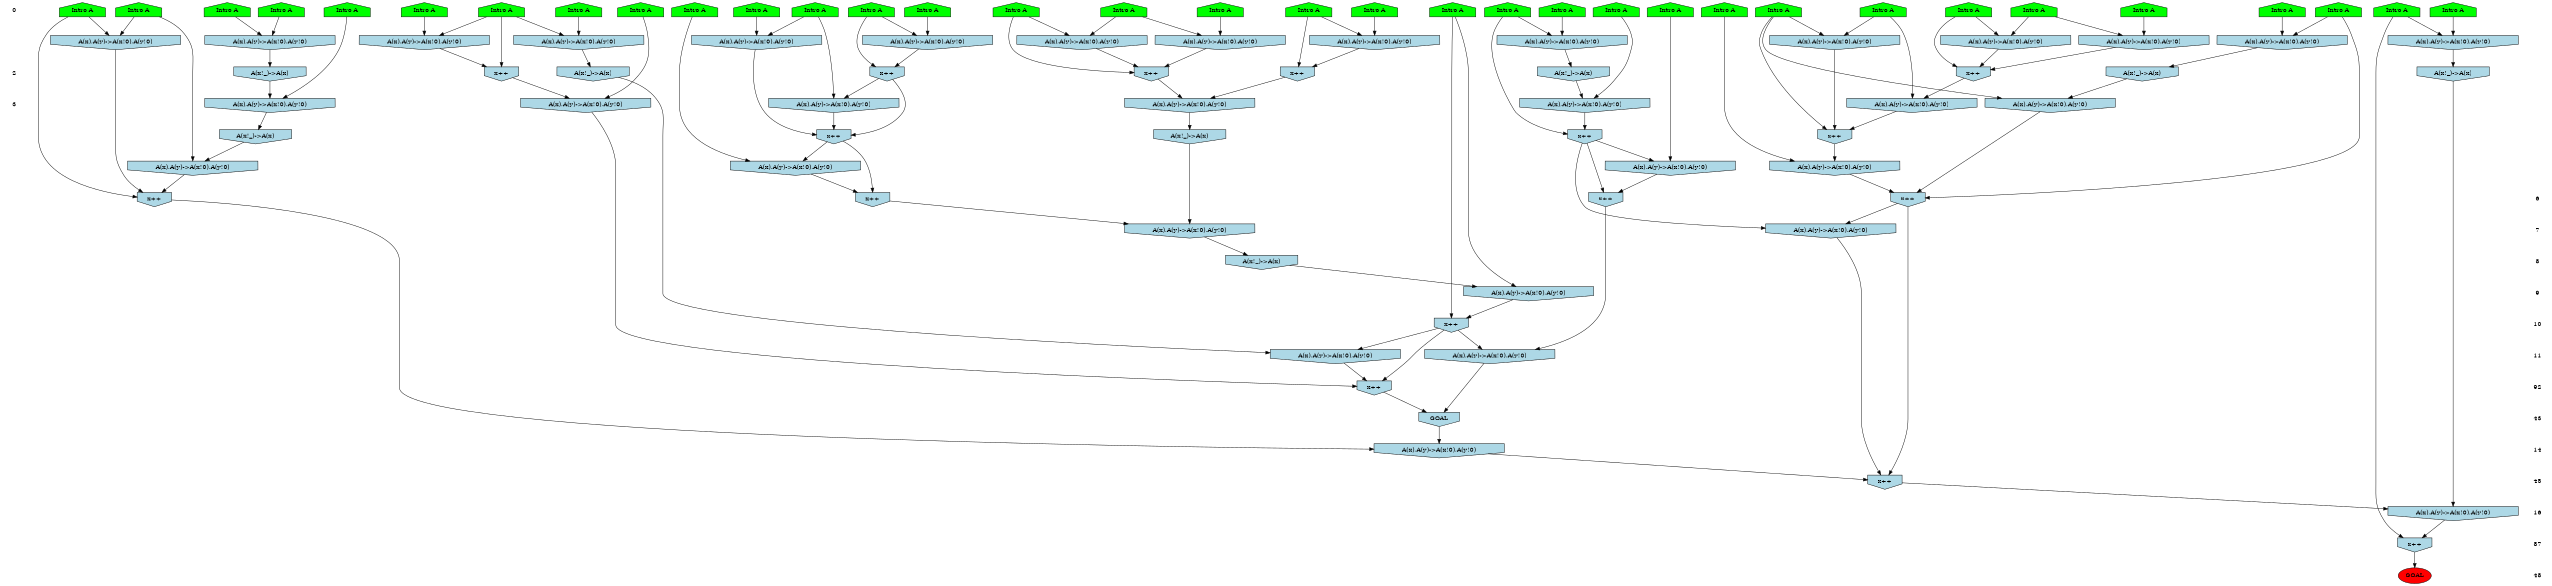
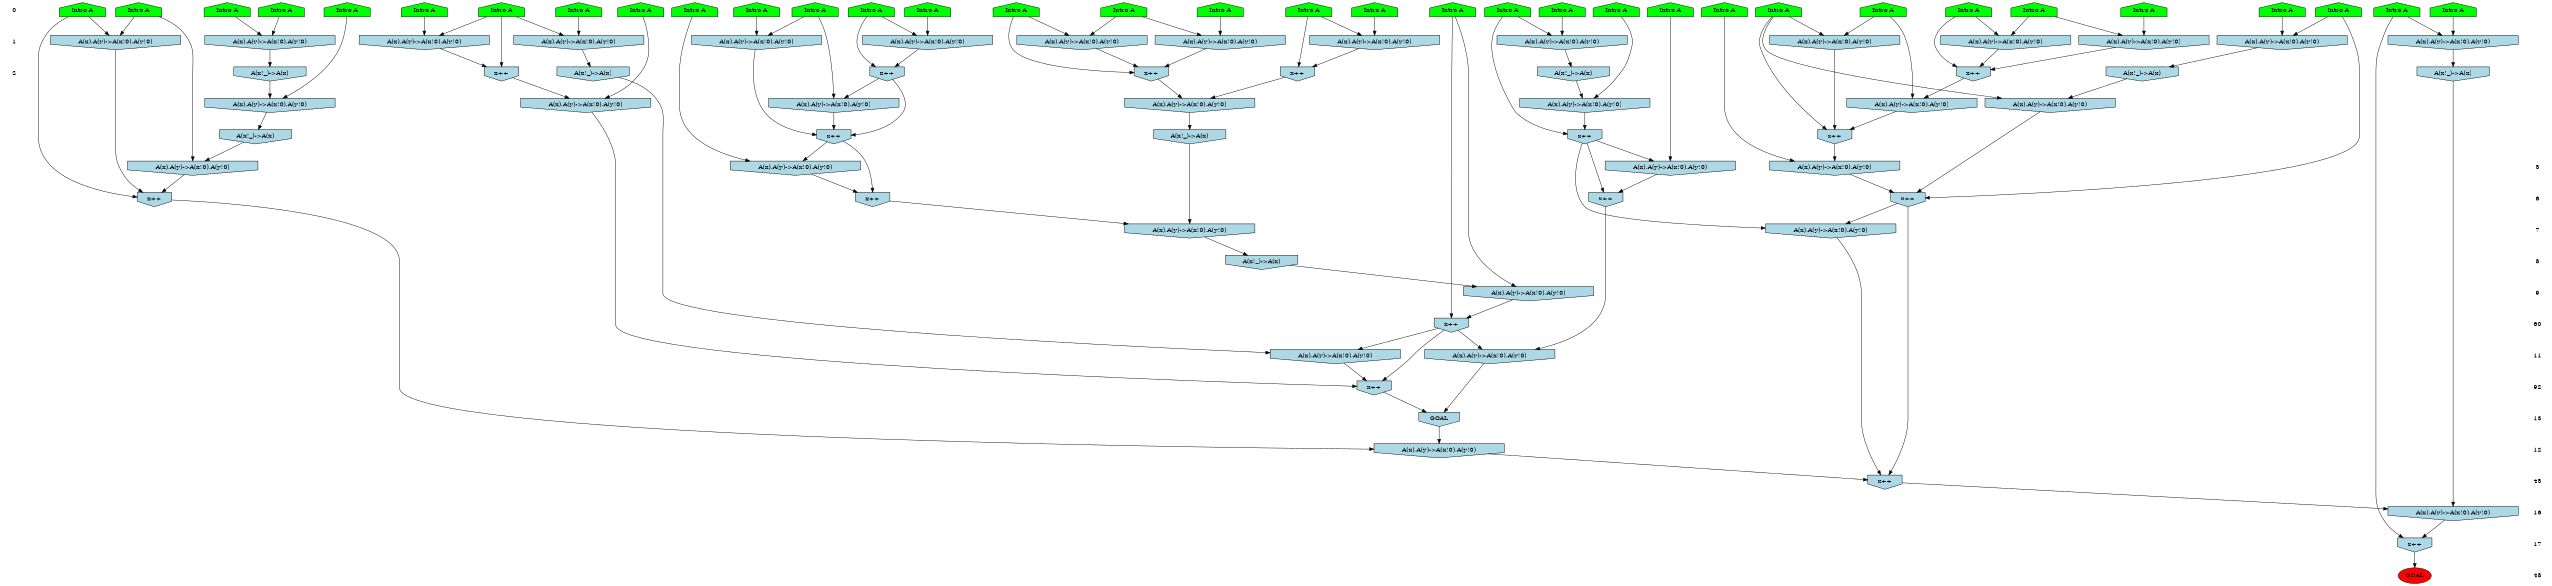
node "1": added
node "3": removed
node "5": added
node "10": label "10" -> "60"
node "43": label "43" -> "13"
node "14": label "14" -> "12"
node "87": label "87" -> "17"
